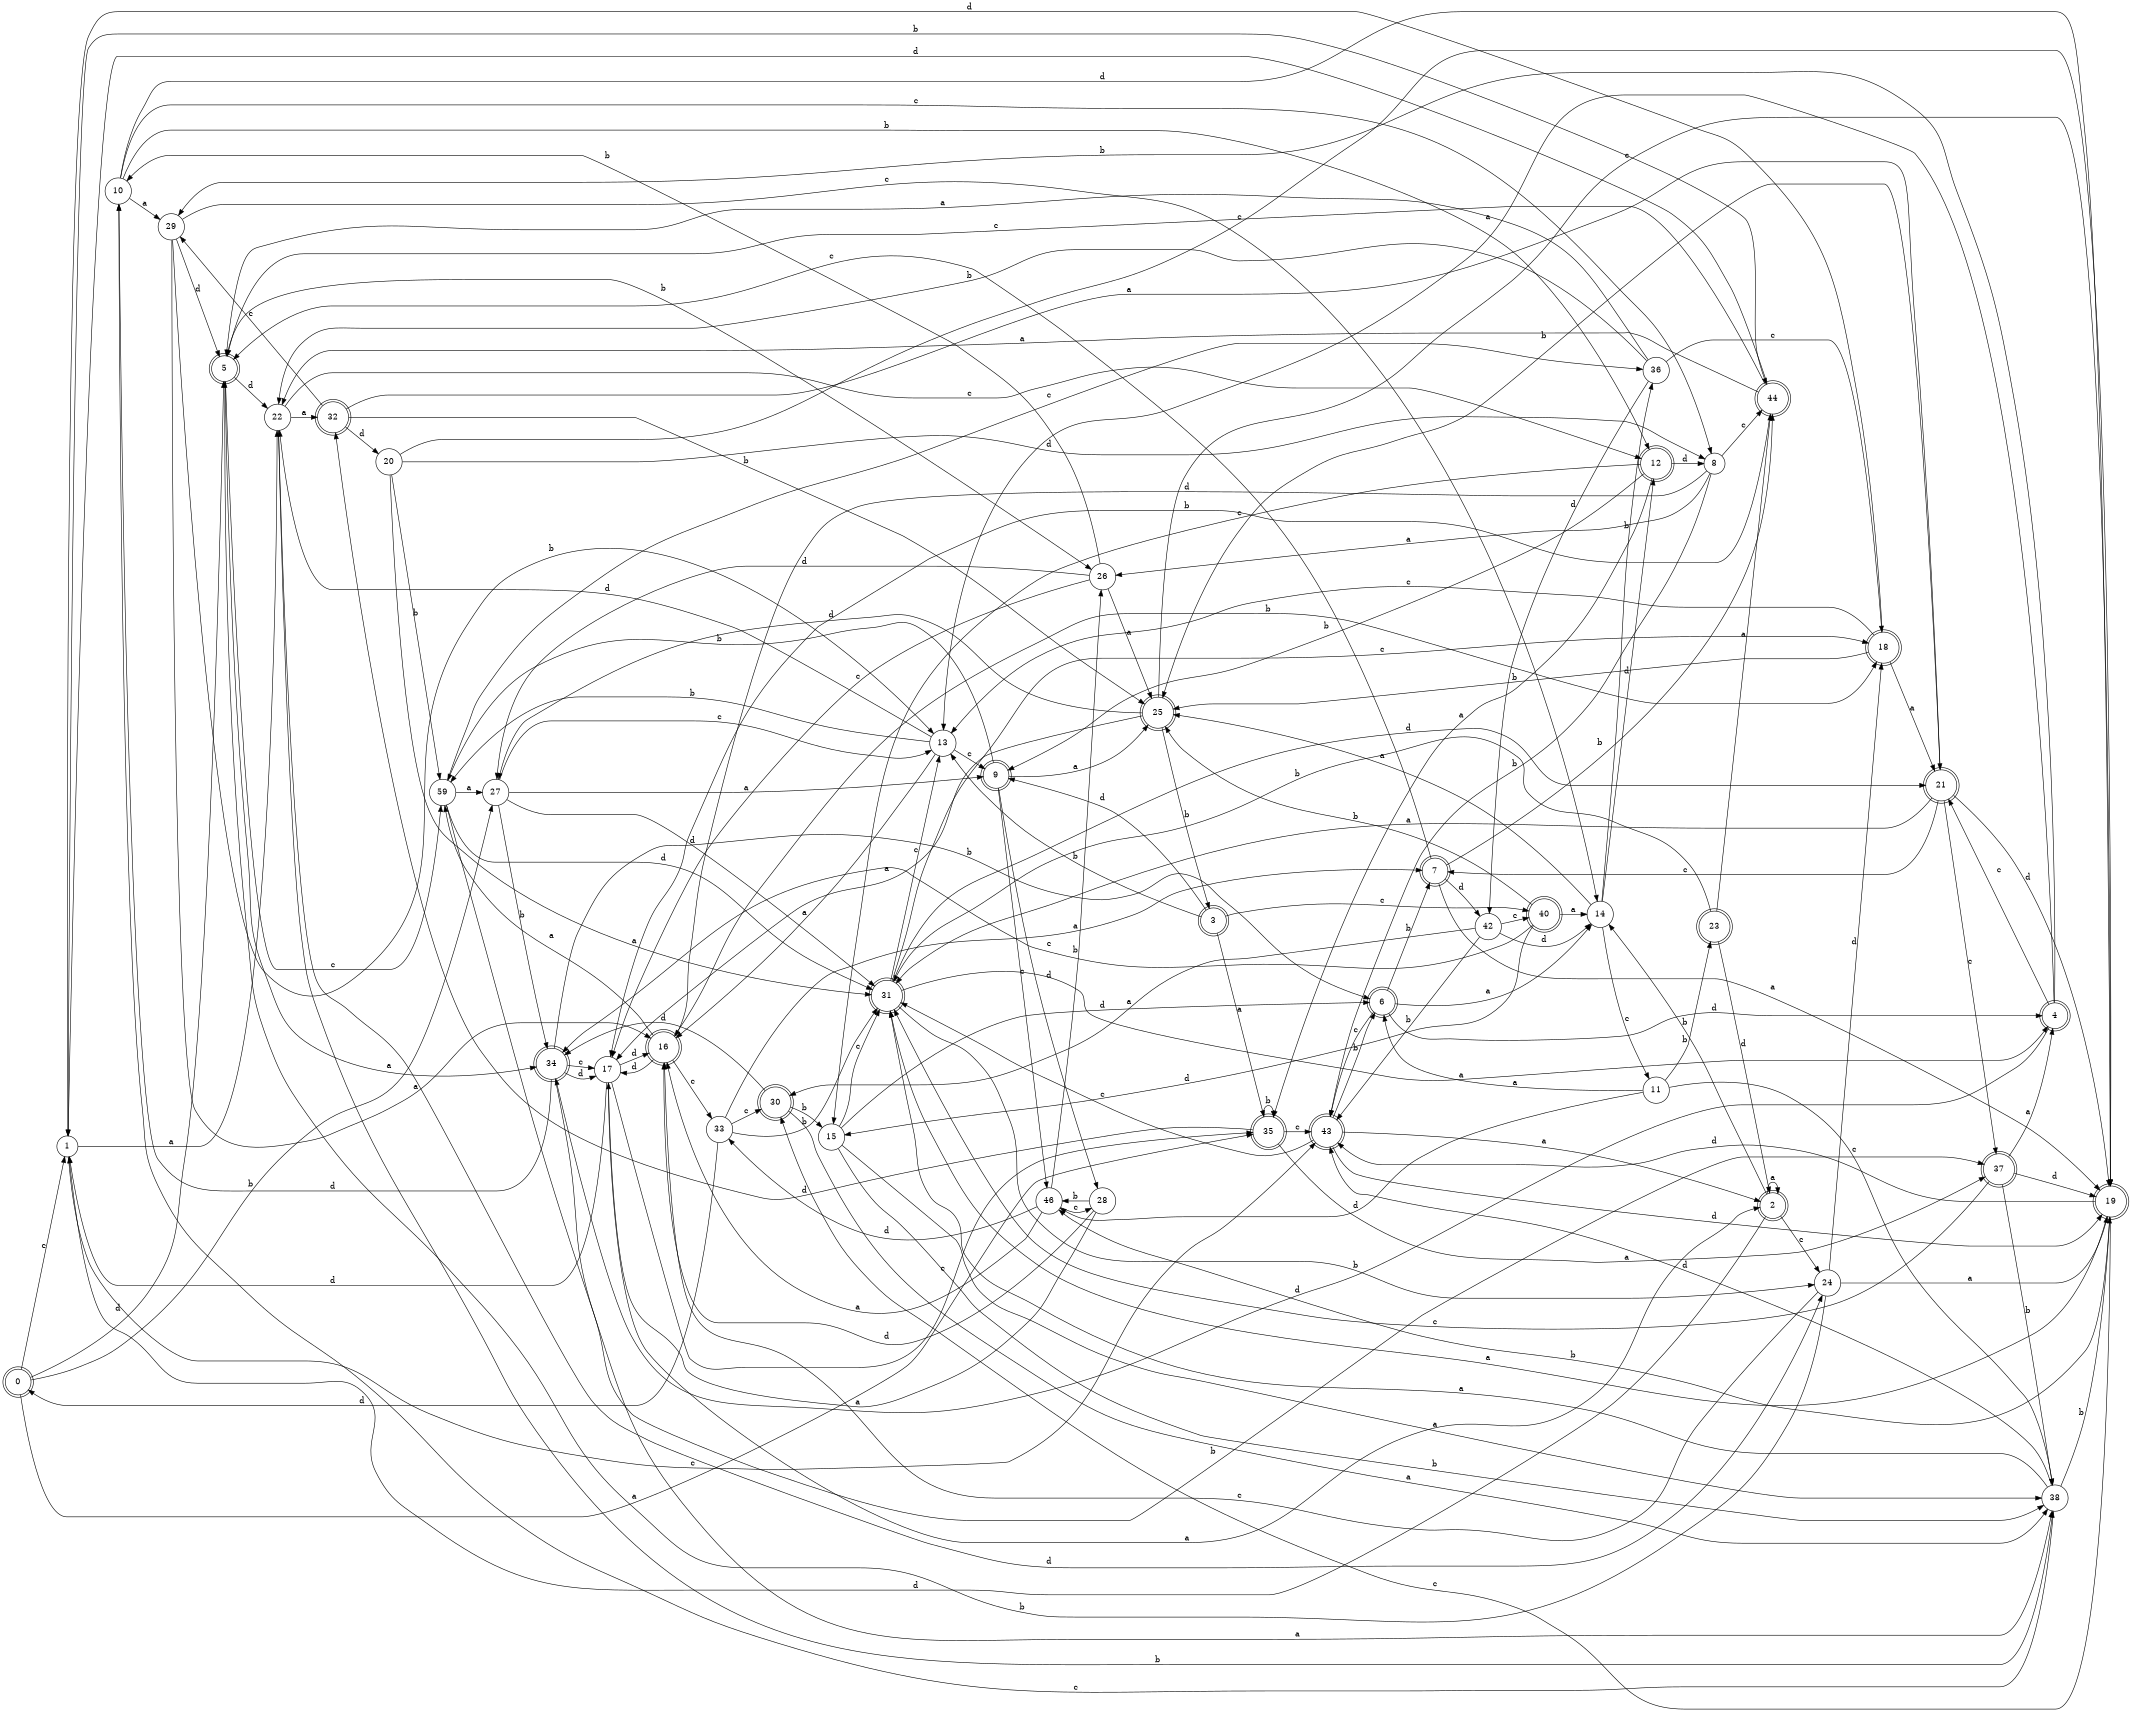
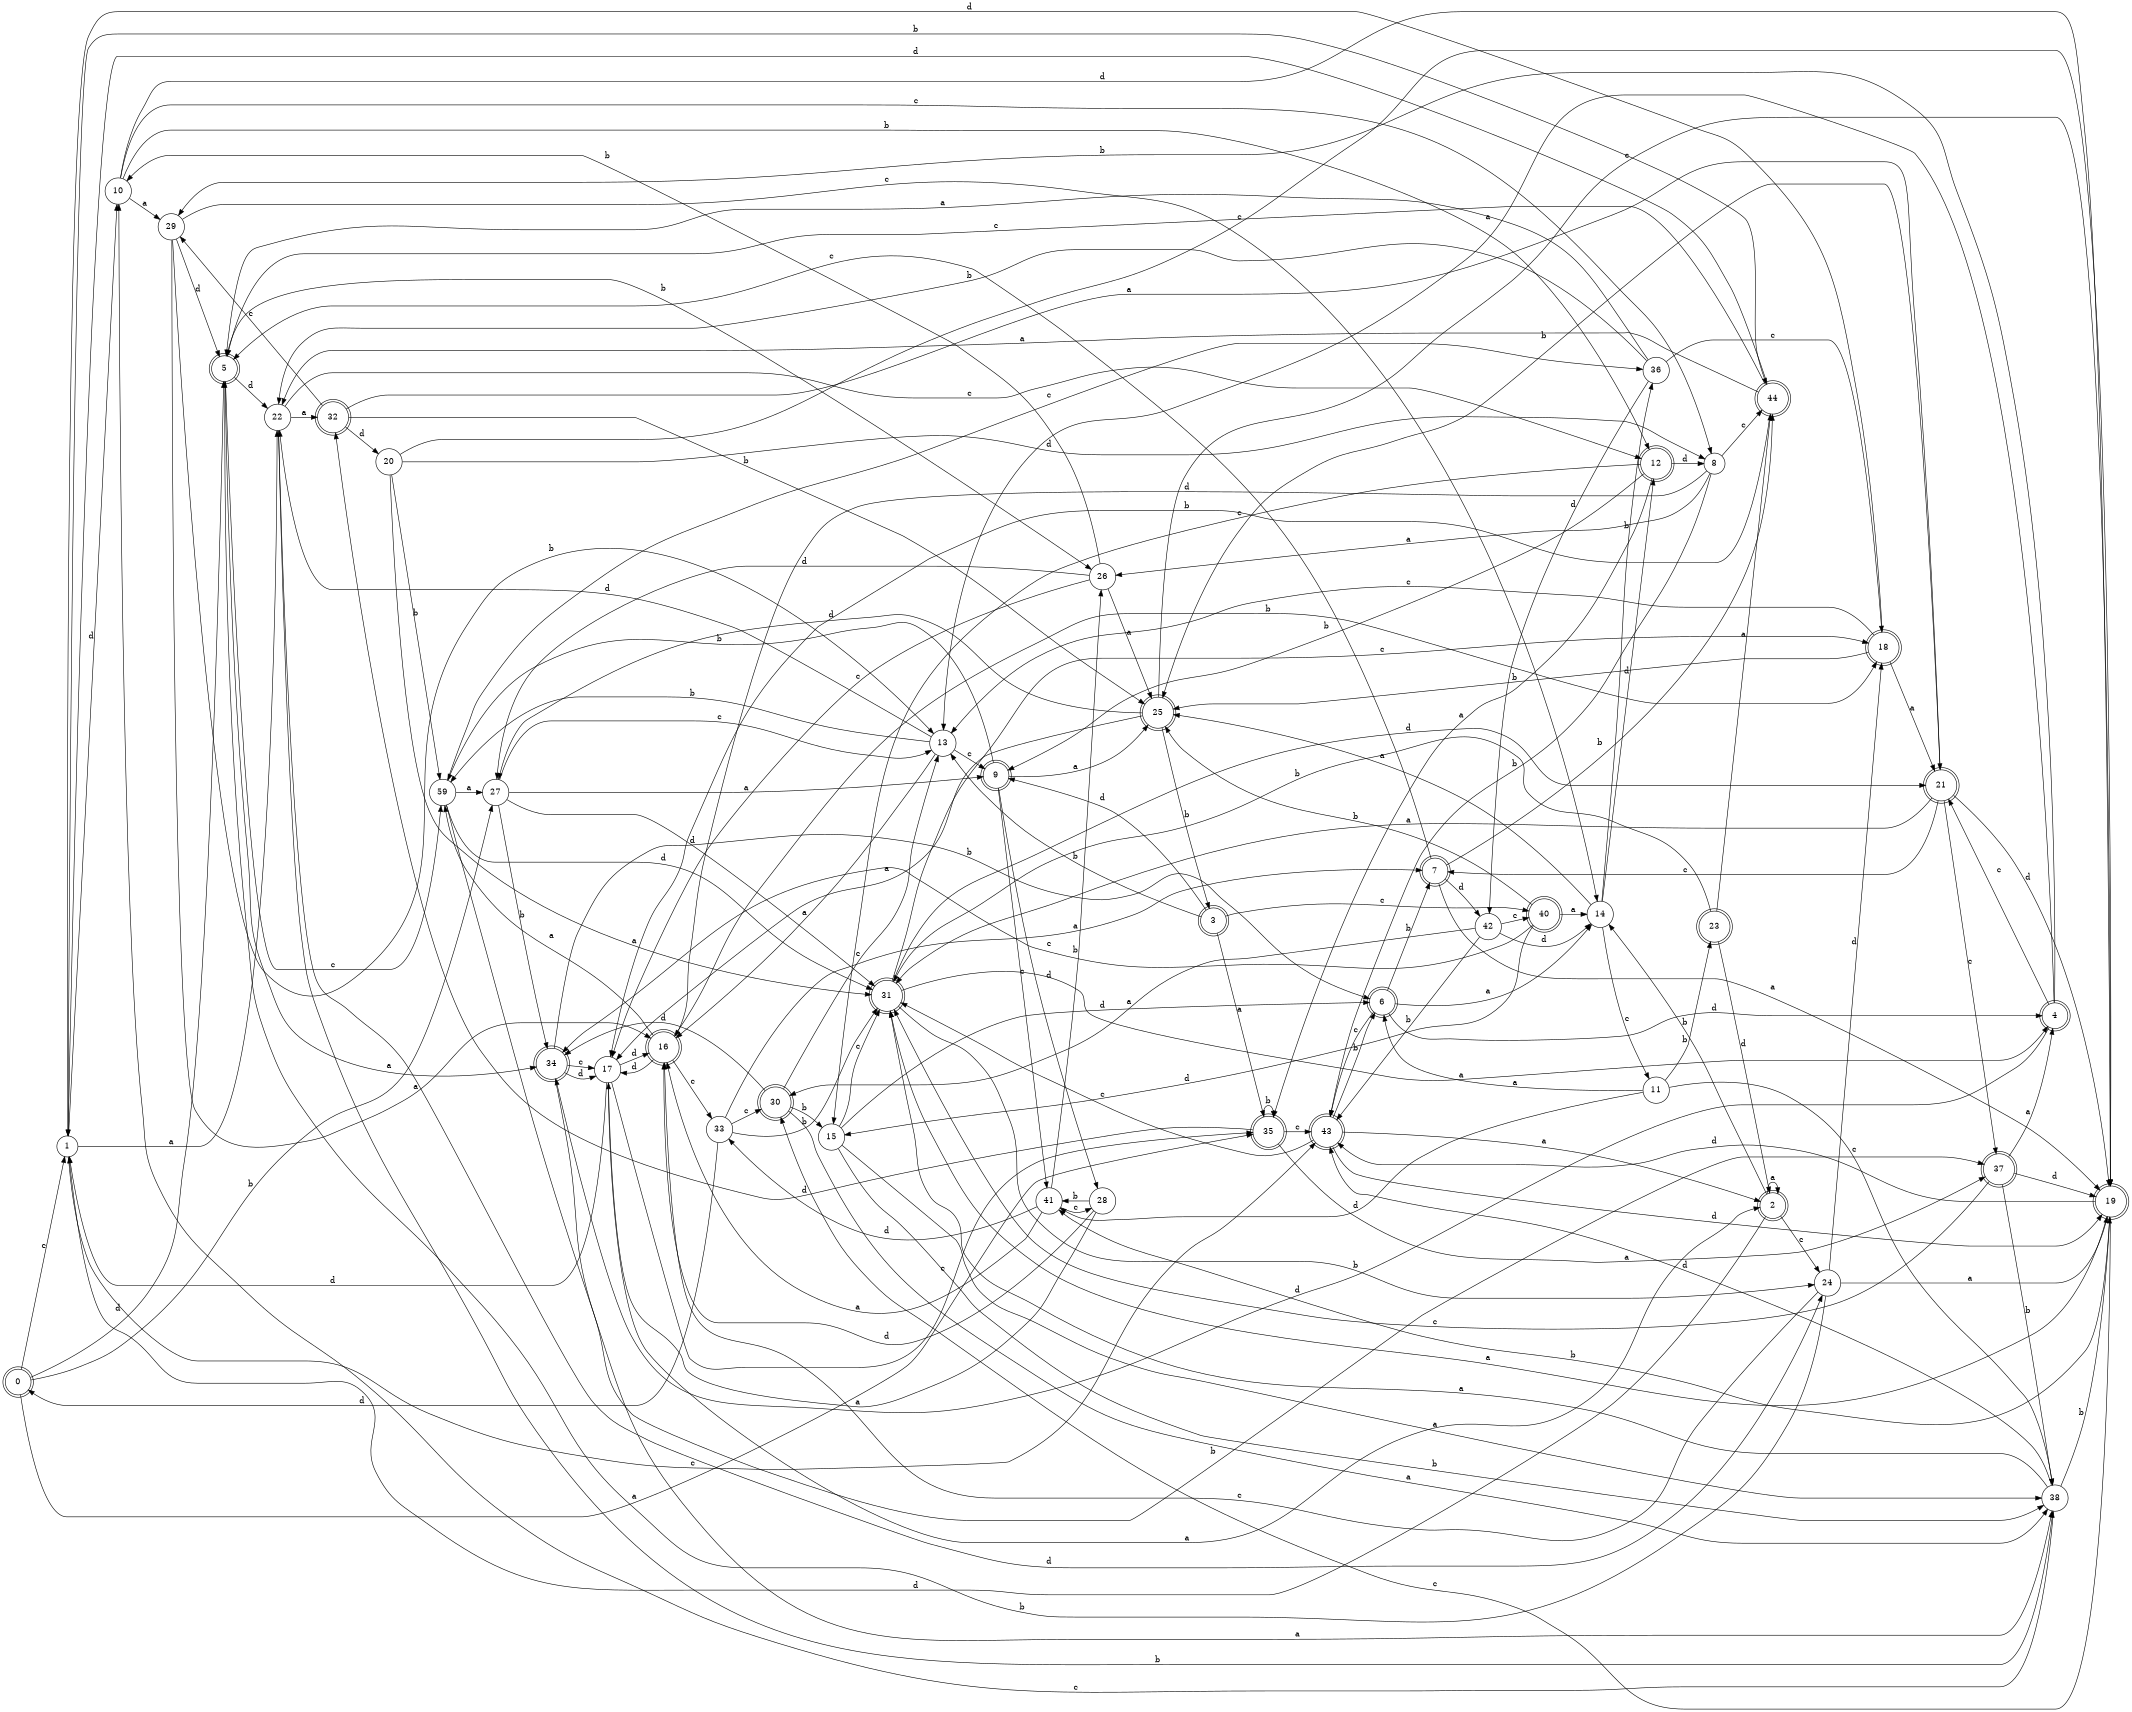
edge "31" -> "13": now "30" -> "13"
edge "34" -> "10": now "1" -> "10"
node "46": label "46" -> "41"
